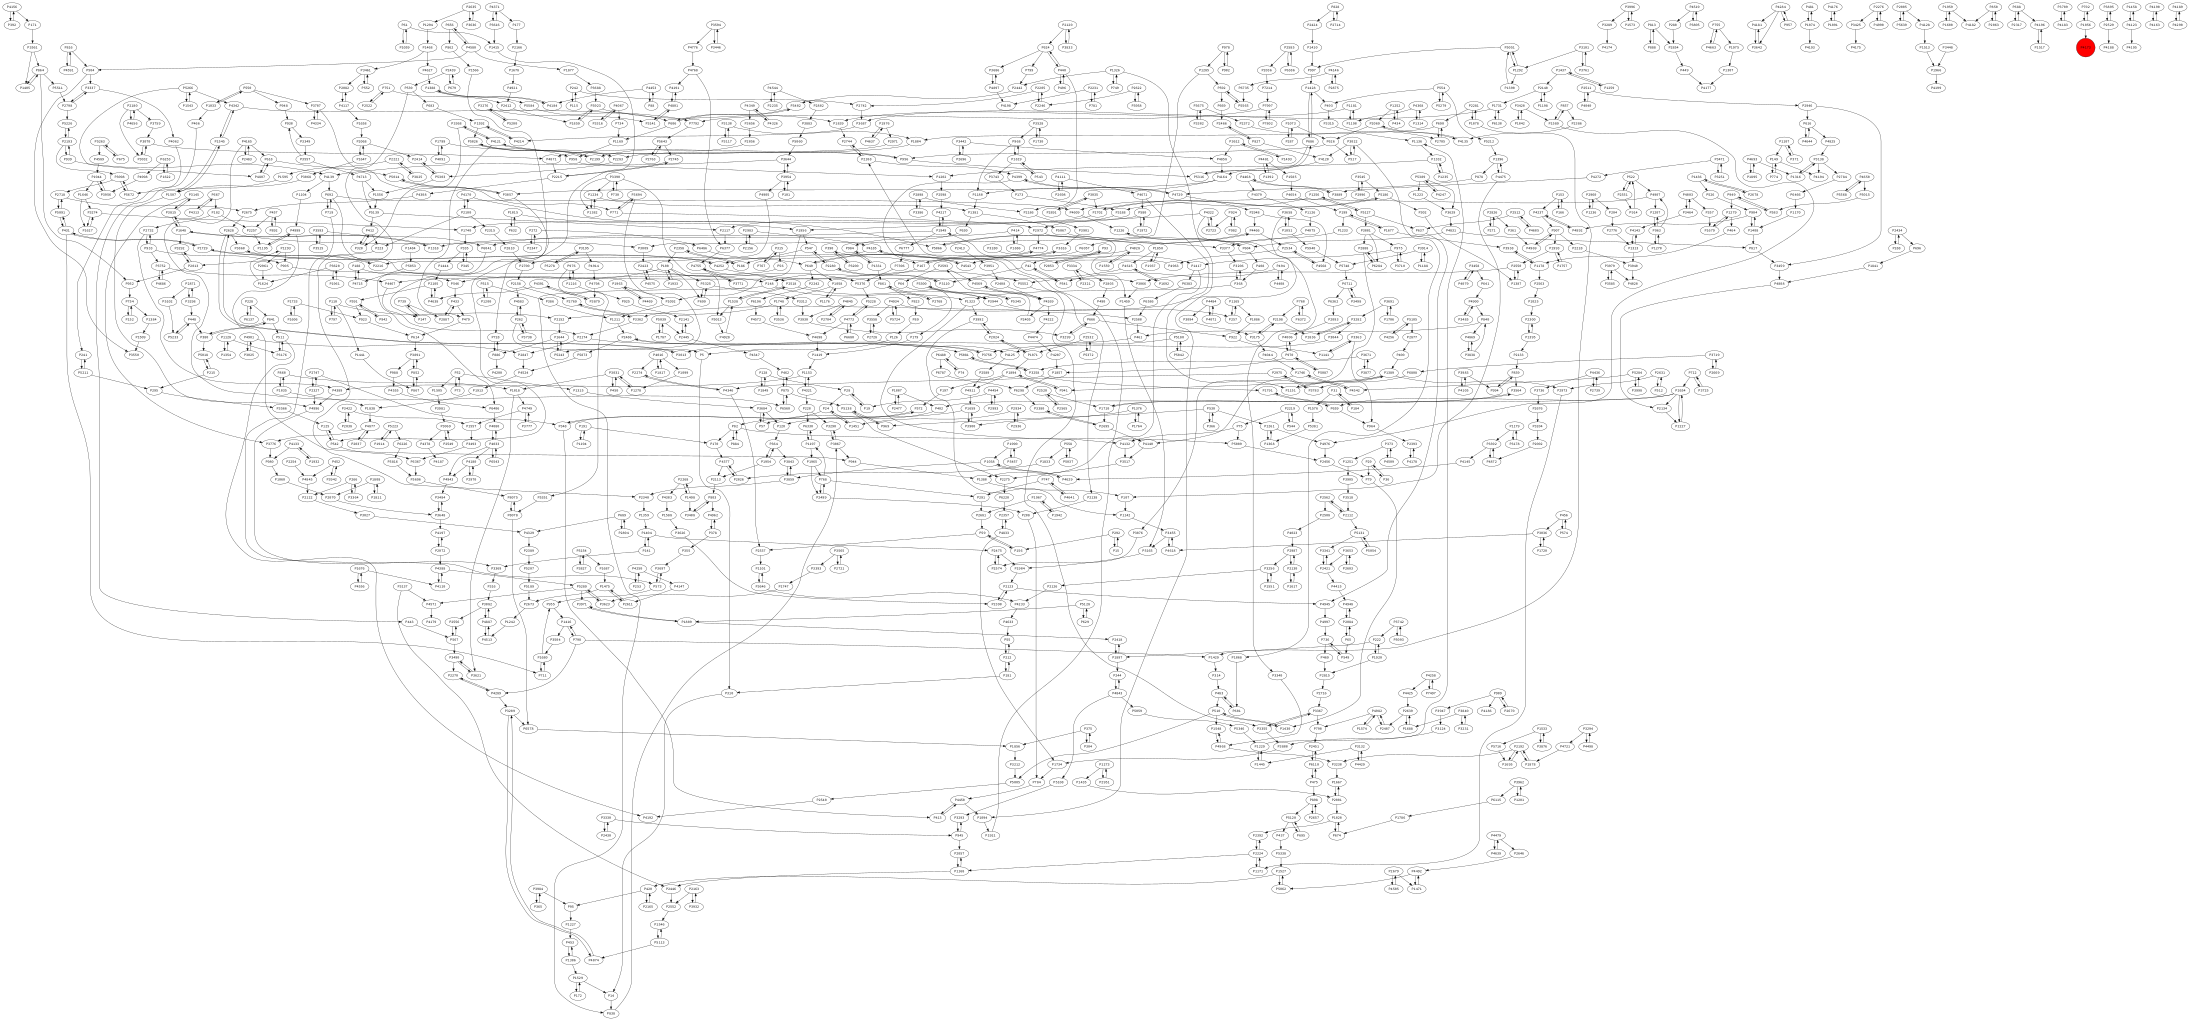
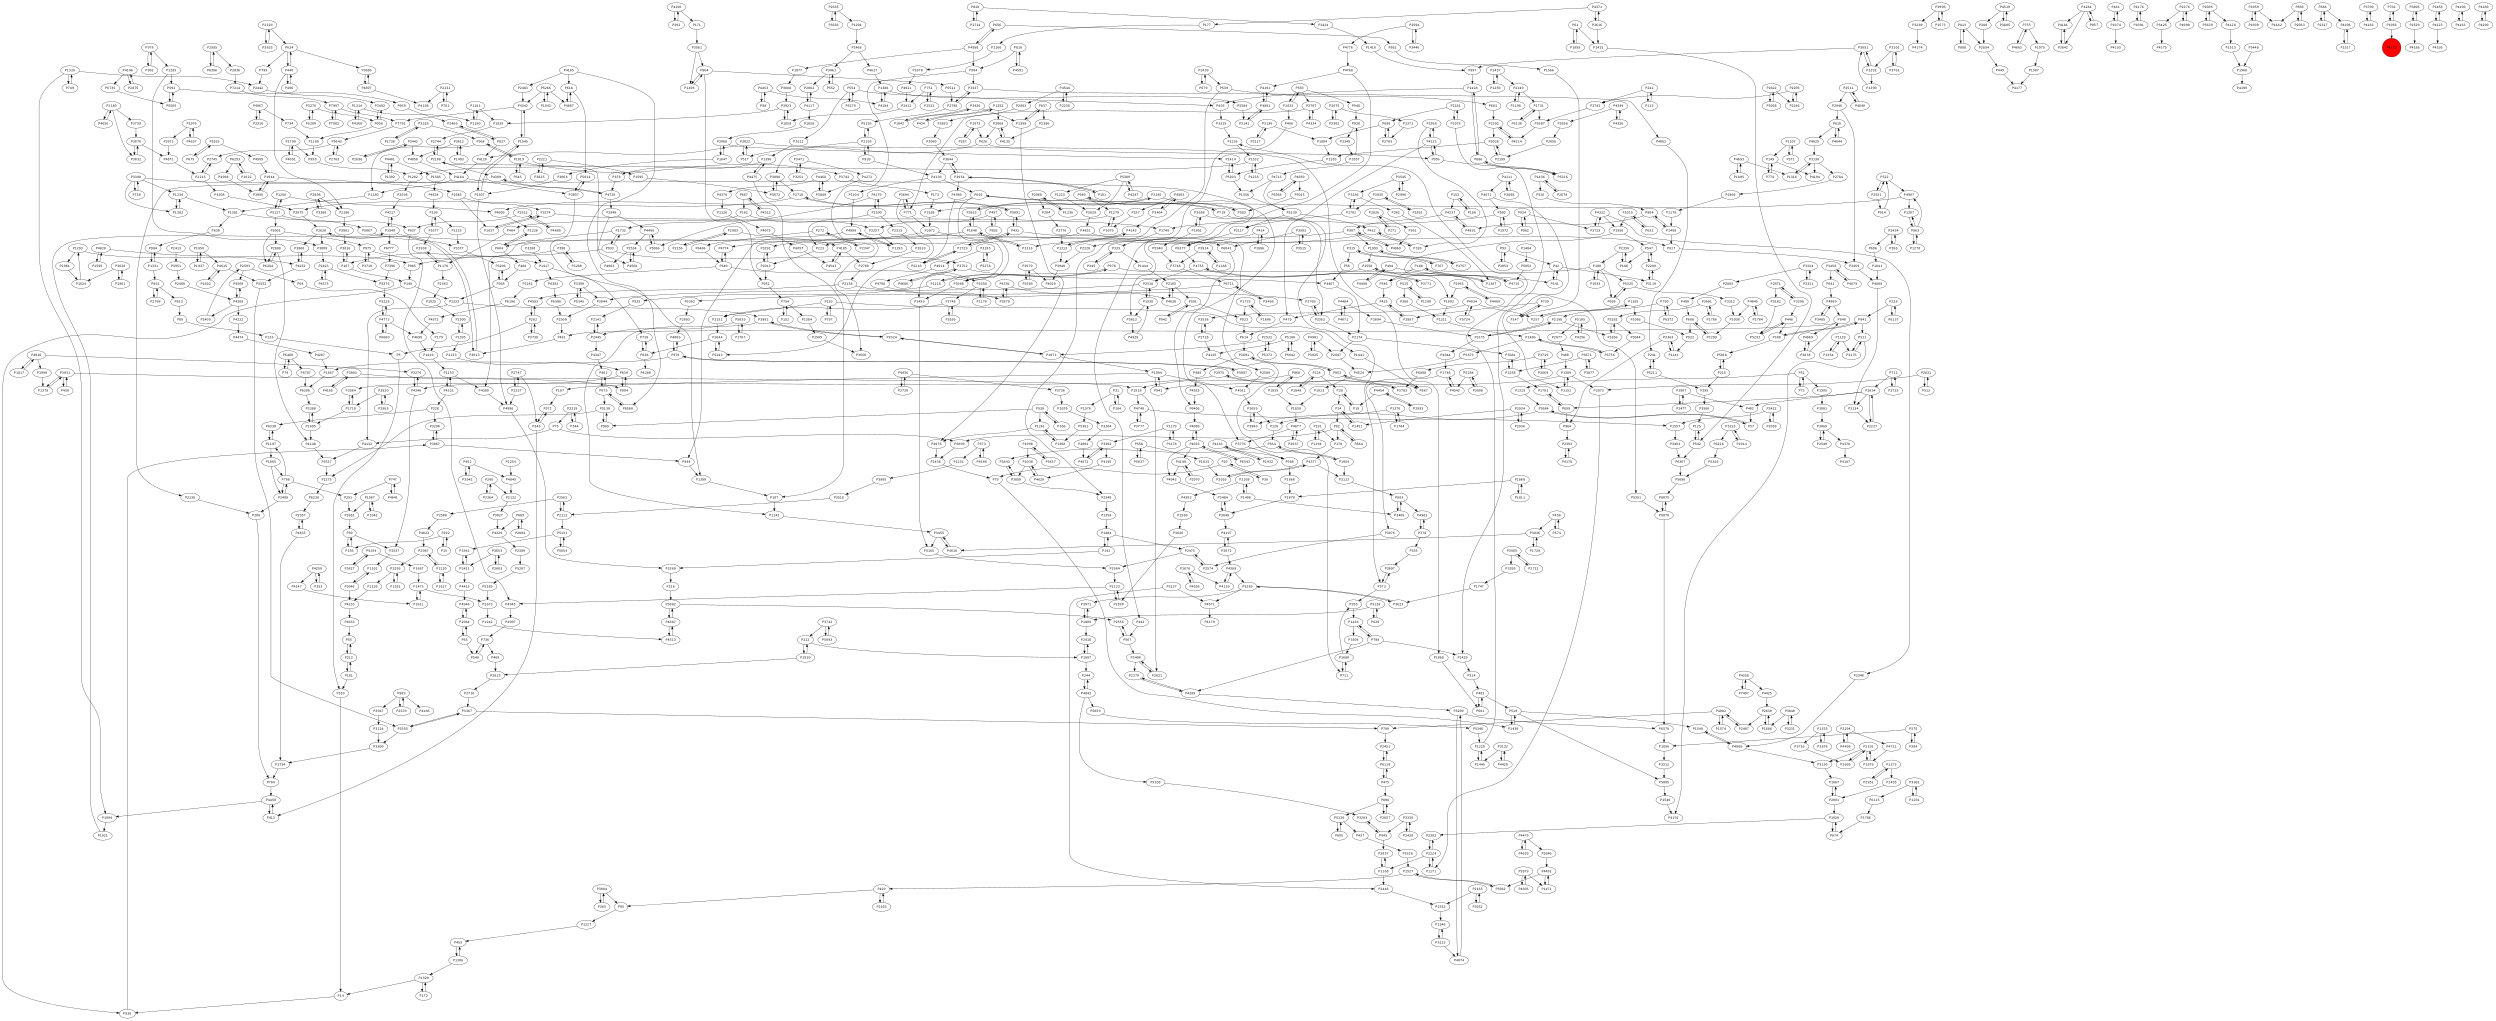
edge "P4368" -> "P1190": now "P1314" -> "P1190"
edge "P2483" -> "P4165": now "P2483" -> "P4342"
